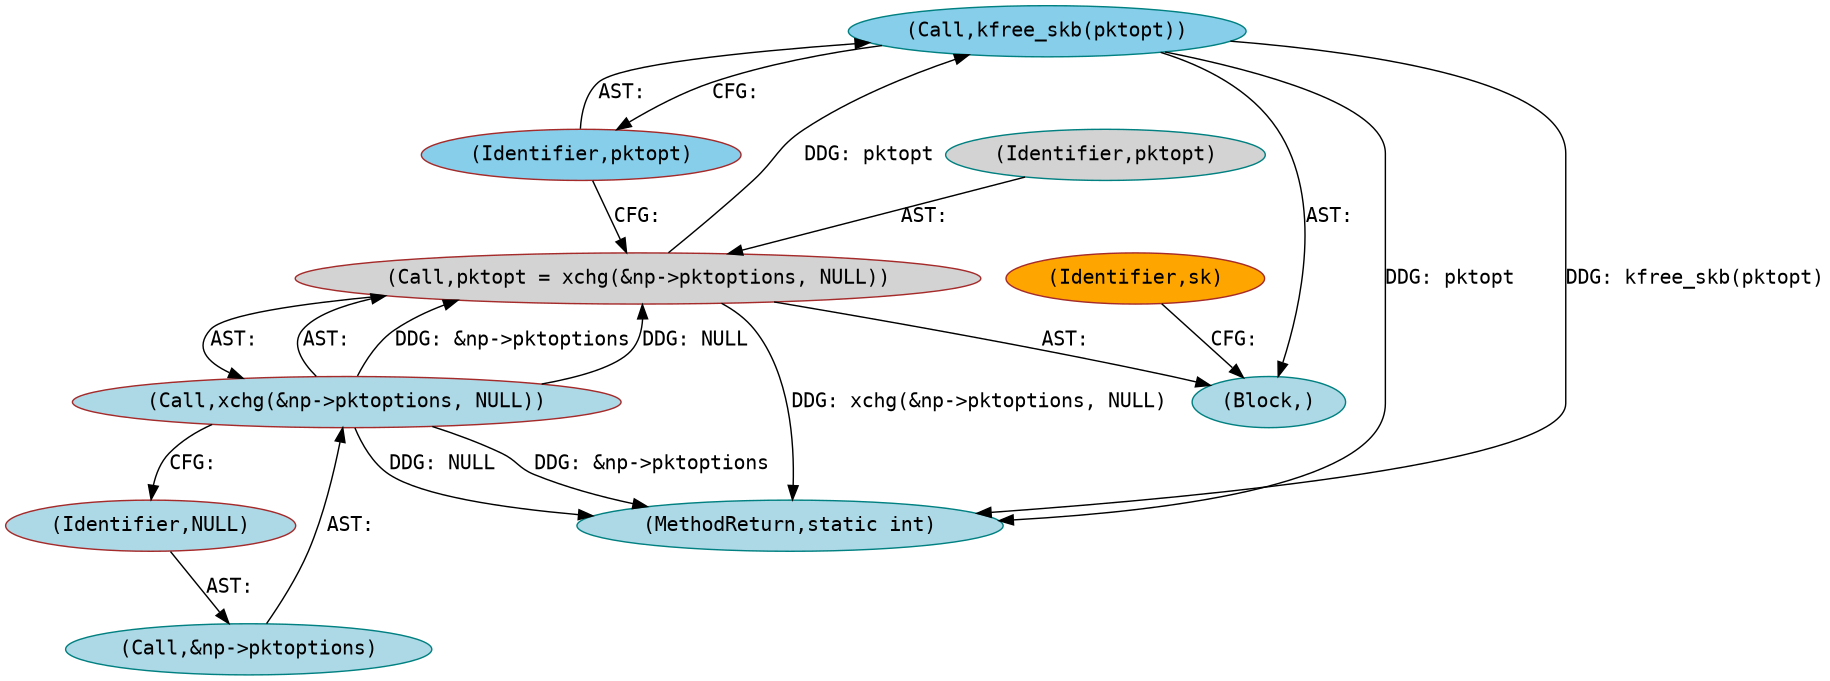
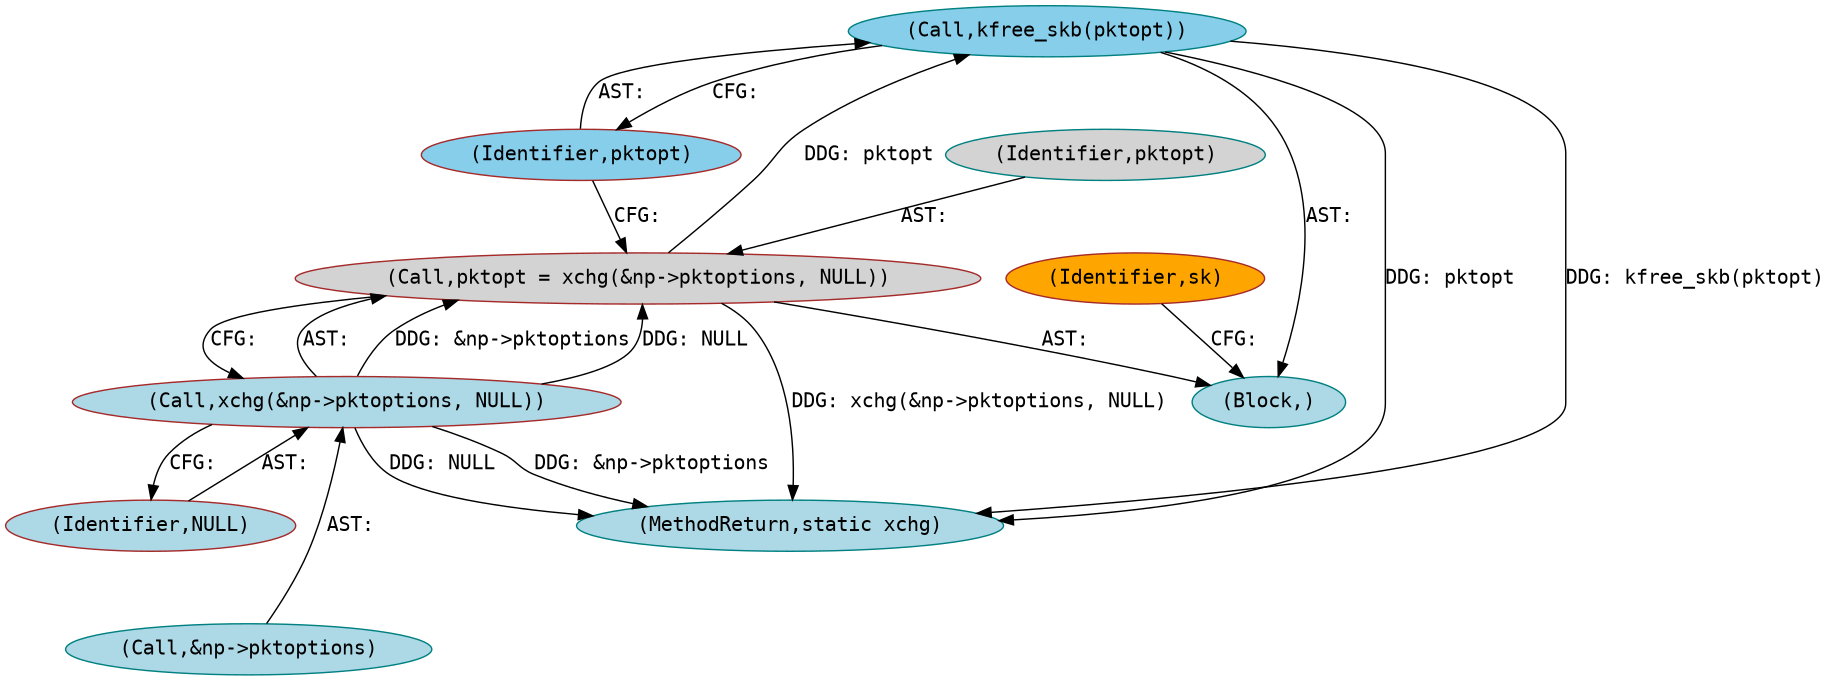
edge "(Call,pktopt = xchg(&np->pktoptions, NULL))" -> "(Call,xchg(&np->pktoptions, NULL))": label "AST: " -> "CFG: "
node "(MethodReturn,static int)": label "(MethodReturn,static int)" -> "(MethodReturn,static xchg)"
edge "(Identifier,NULL)" -> "(Call,&np->pktoptions)": now "(Identifier,NULL)" -> "(Call,xchg(&np->pktoptions, NULL))"
